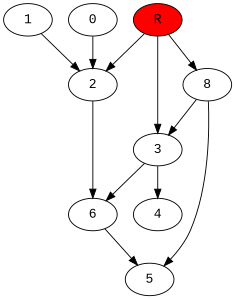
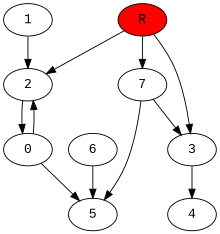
node "8": label "8" -> "7"
edge "2" -> "6": now "2" -> "0"
edge "0" -> "5": added
edge "3" -> "6": removed
